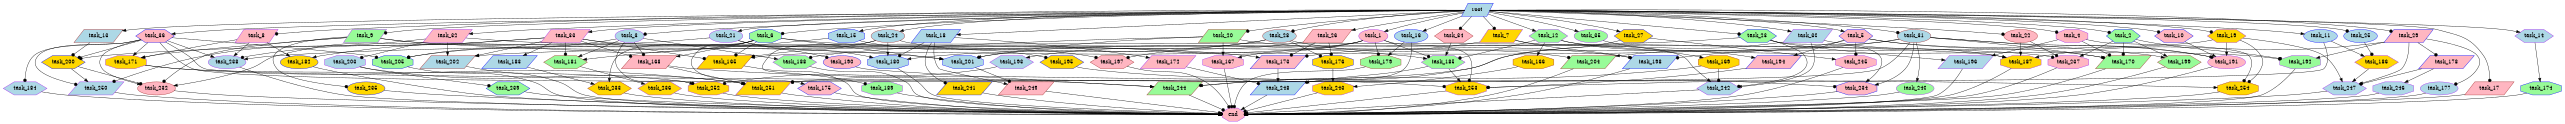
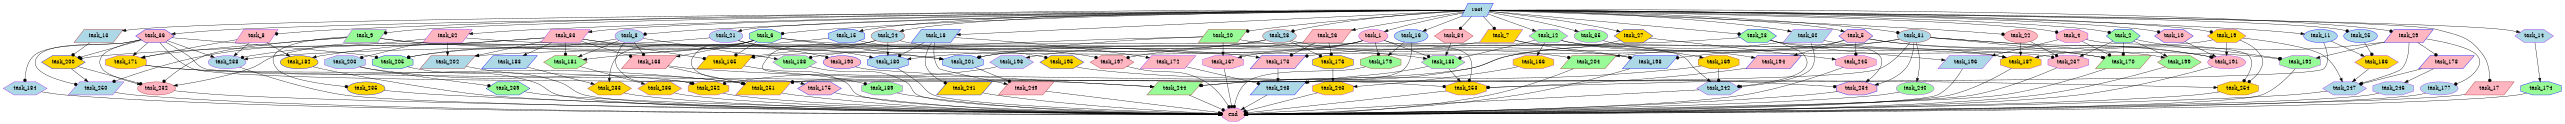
node "task_166": color brown -> purple
